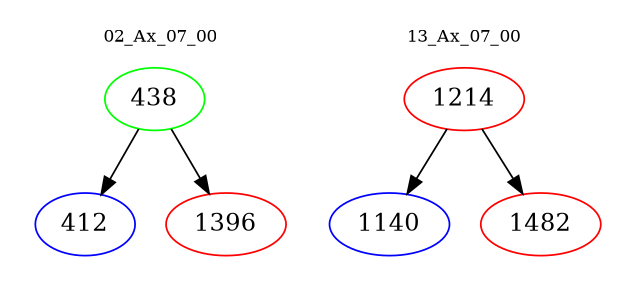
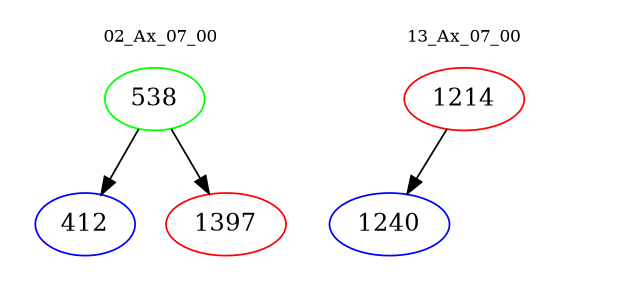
node "438": label "438" -> "538"
node "1396": label "1396" -> "1397"
node "1140": label "1140" -> "1240"
node "1482": removed
